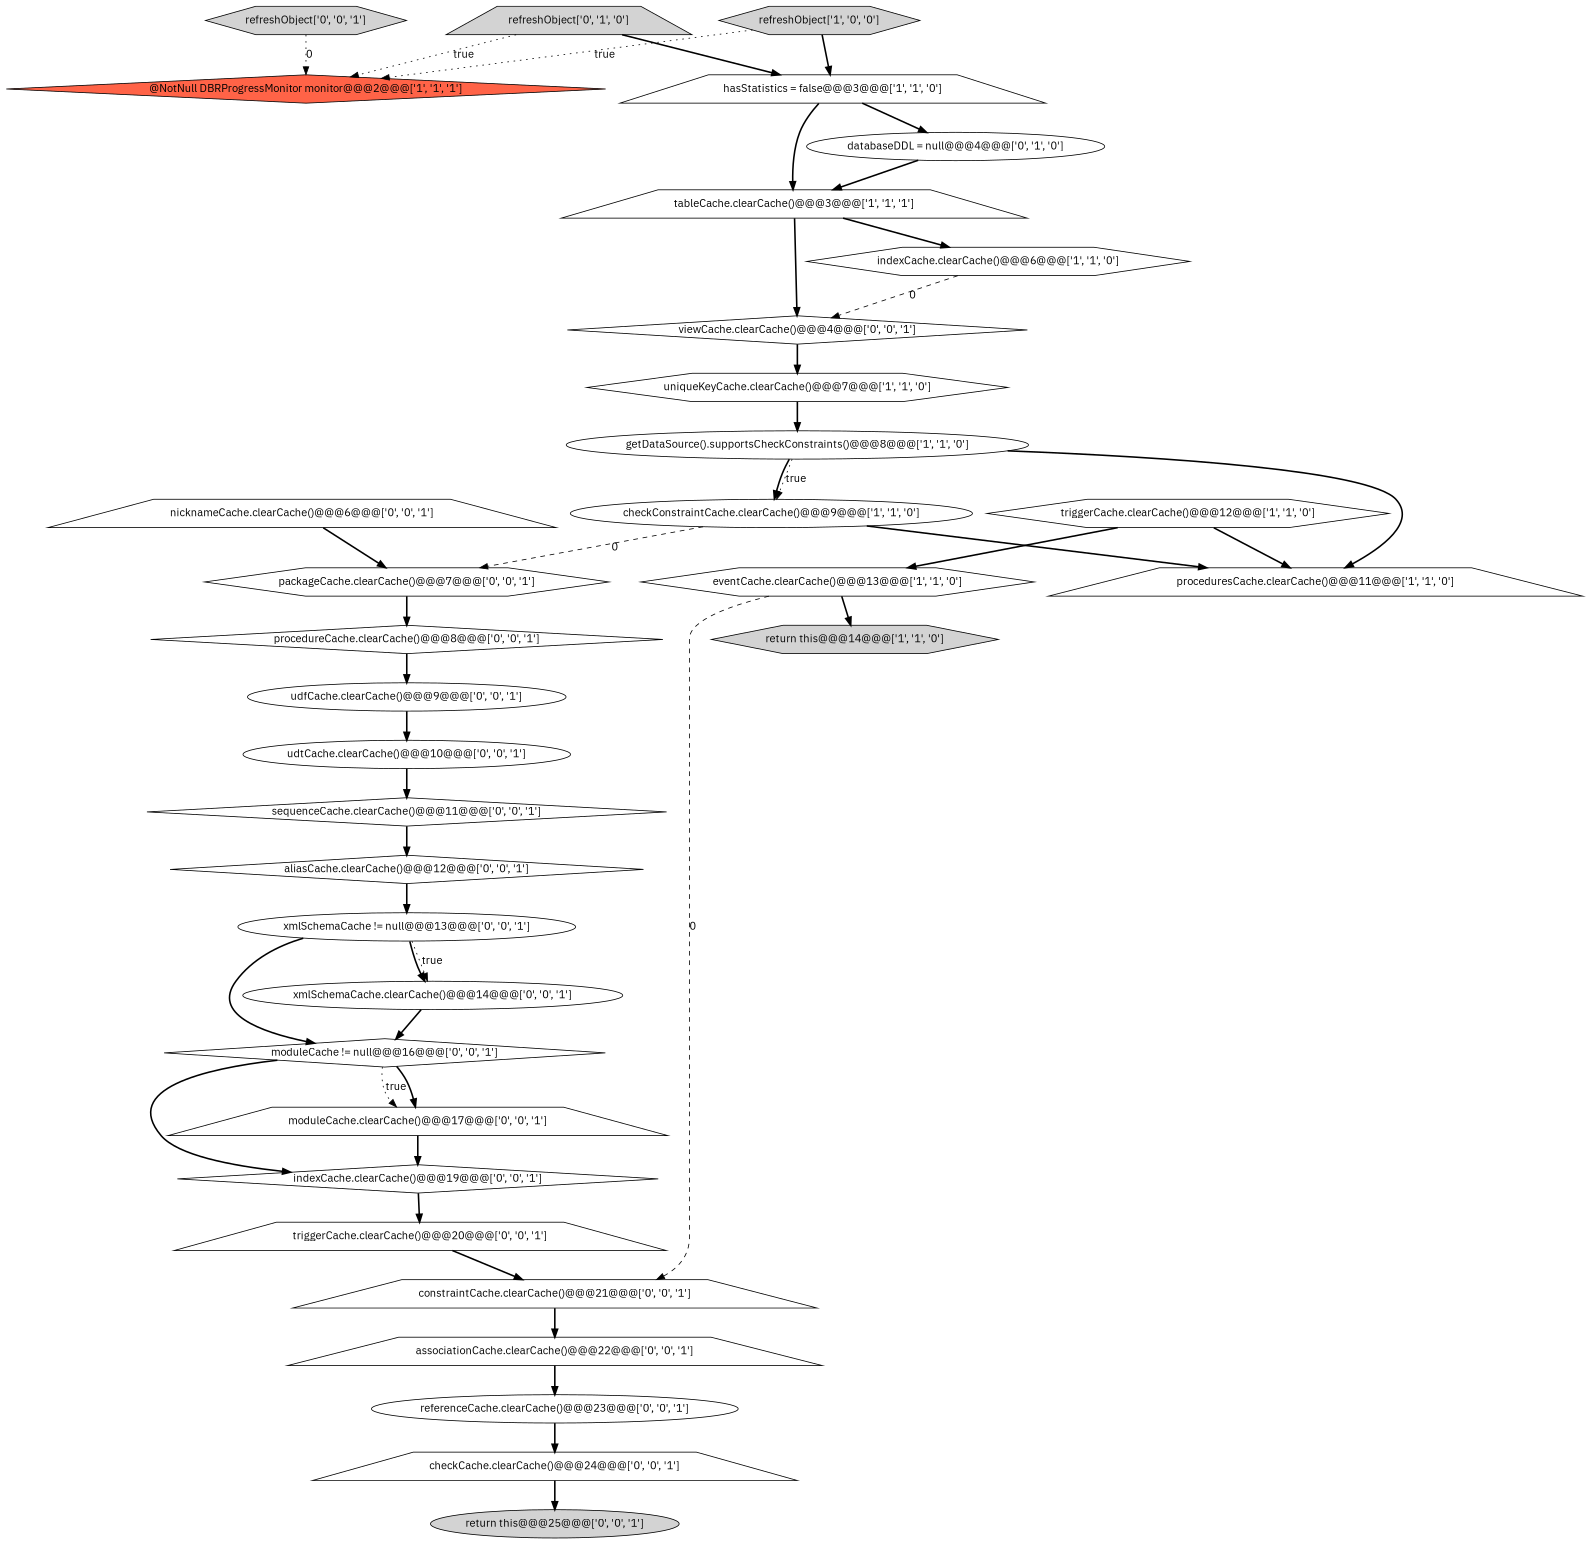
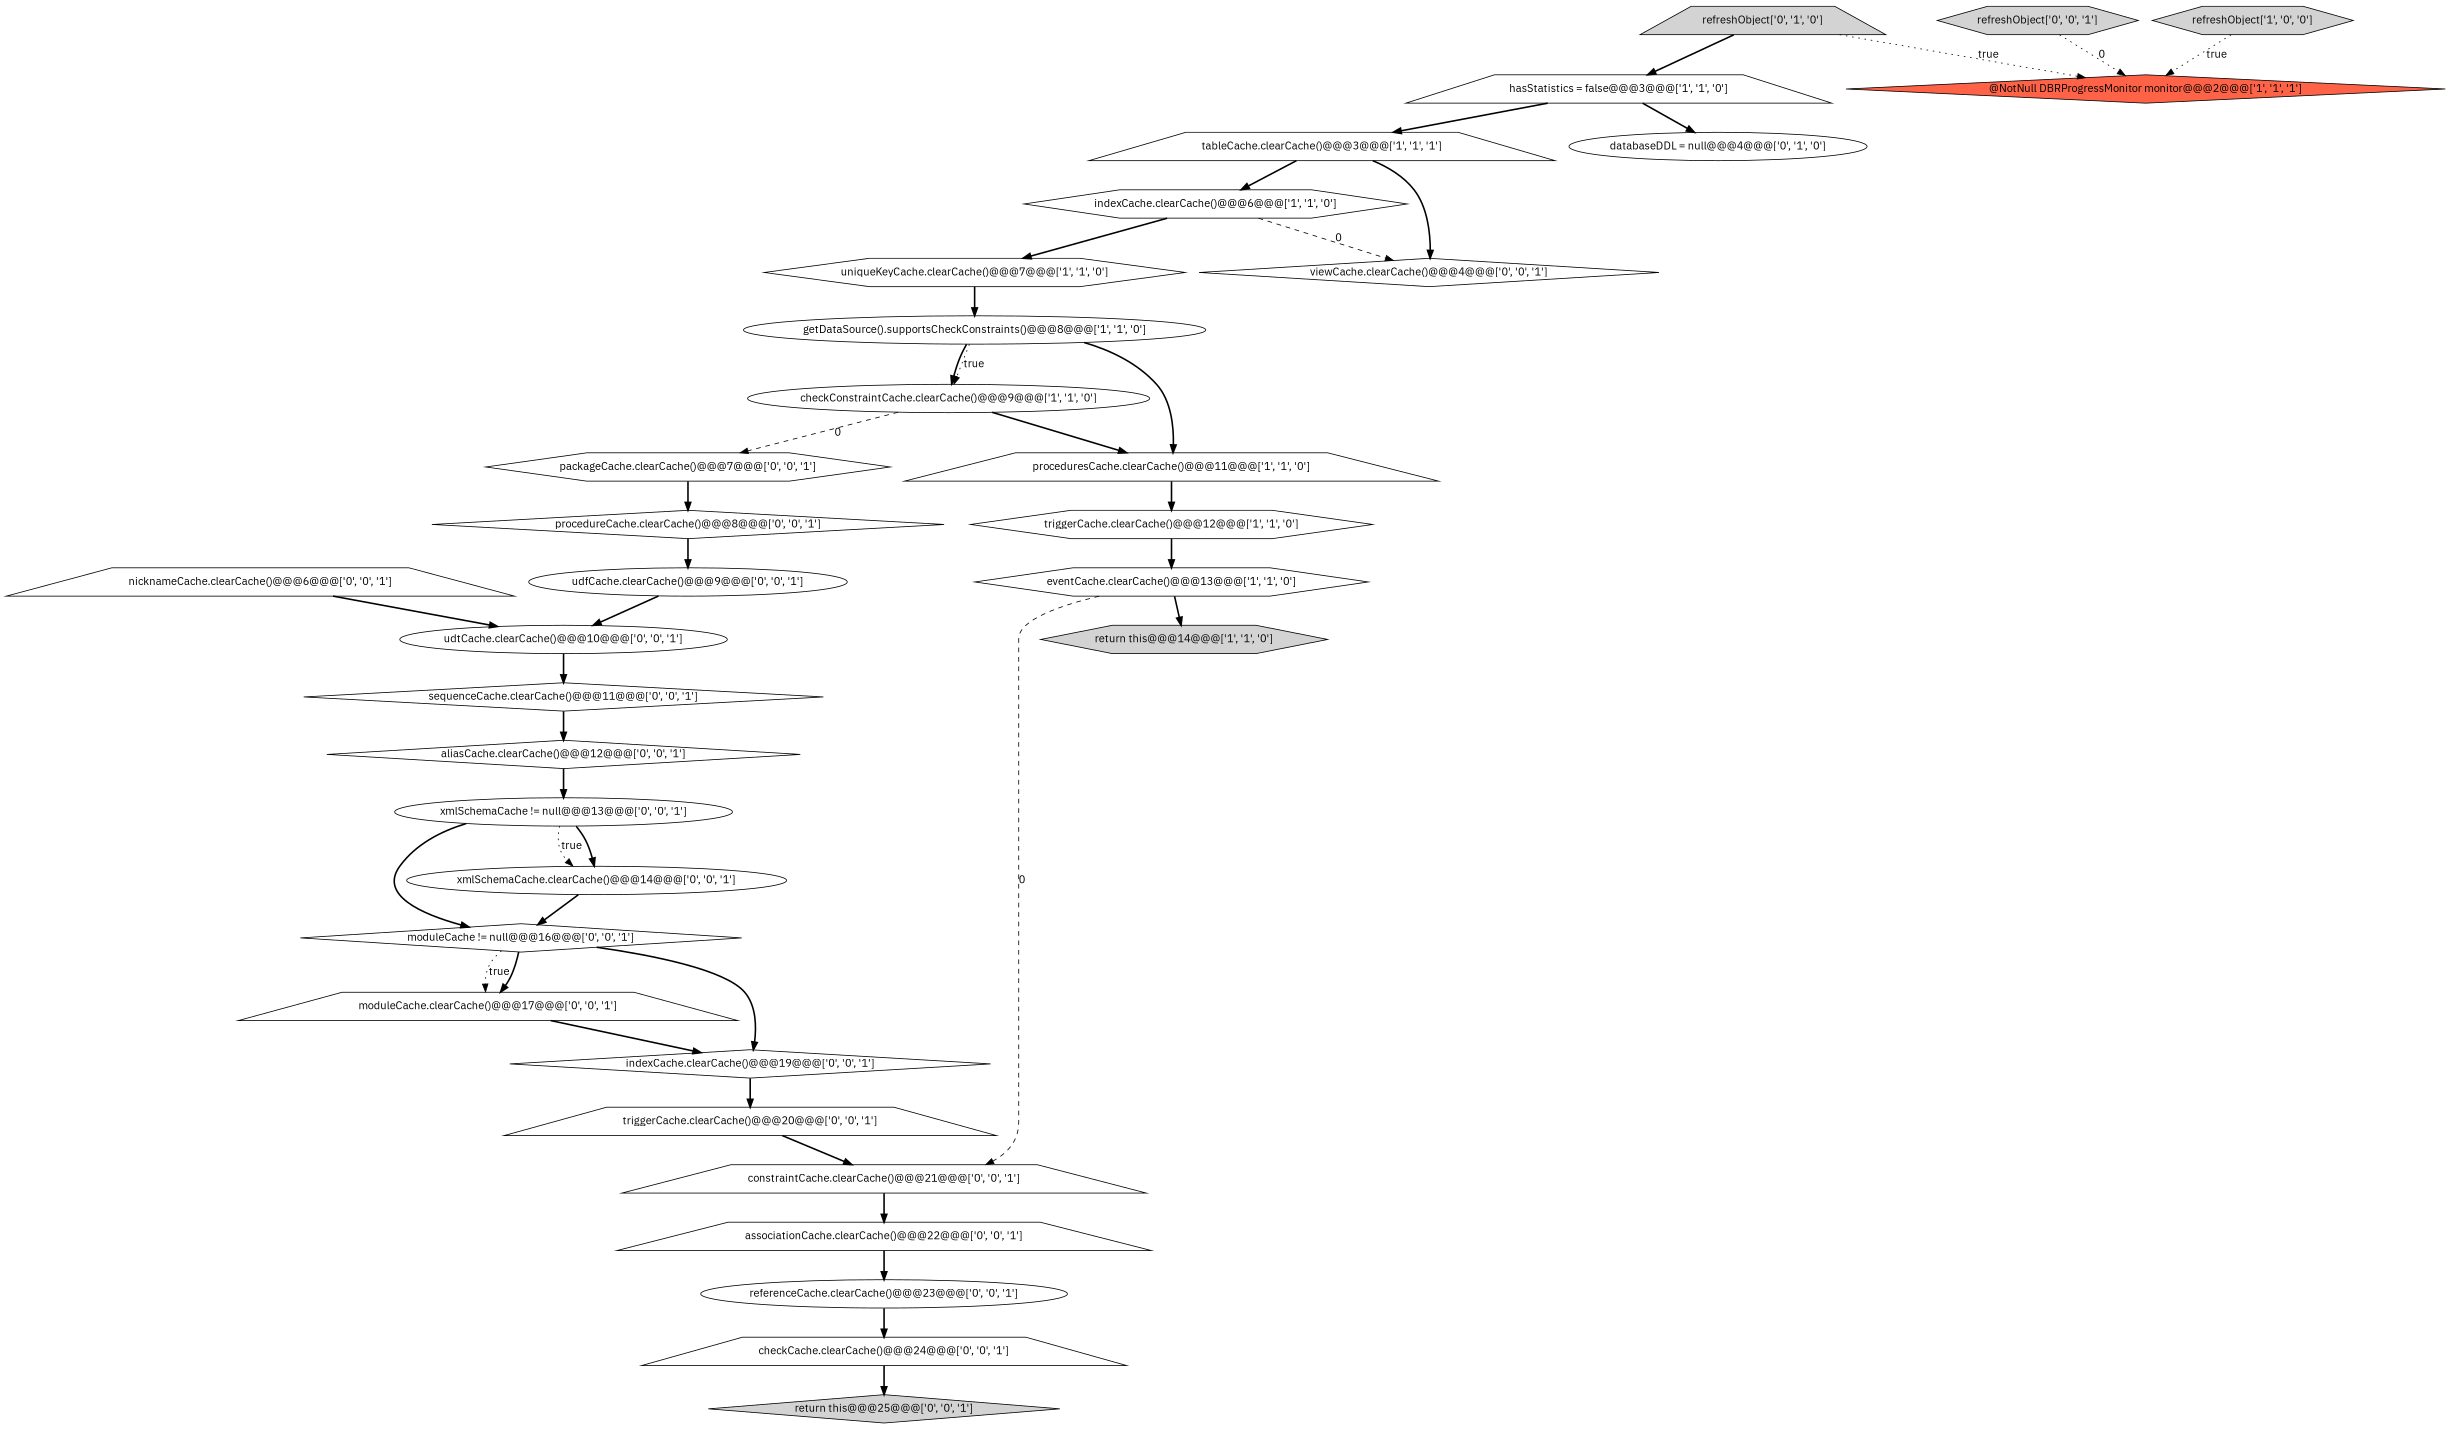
edge "refreshObject['1', '0', '0']" -> "hasStatistics = false@@@3@@@['1', '1', '0']": removed
edge "databaseDDL = null@@@4@@@['0', '1', '0']" -> "tableCache.clearCache()@@@3@@@['1', '1', '1']": removed
edge "viewCache.clearCache()@@@4@@@['0', '0', '1']" -> "uniqueKeyCache.clearCache()@@@7@@@['1', '1', '0']": now "indexCache.clearCache()@@@6@@@['1', '1', '0']" -> "uniqueKeyCache.clearCache()@@@7@@@['1', '1', '0']"
edge "nicknameCache.clearCache()@@@6@@@['0', '0', '1']" -> "packageCache.clearCache()@@@7@@@['0', '0', '1']": now "nicknameCache.clearCache()@@@6@@@['0', '0', '1']" -> "udtCache.clearCache()@@@10@@@['0', '0', '1']"
edge "triggerCache.clearCache()@@@12@@@['1', '1', '0']" -> "proceduresCache.clearCache()@@@11@@@['1', '1', '0']": reversed
node "return this@@@25@@@['0', '0', '1']": shape ellipse -> diamond
